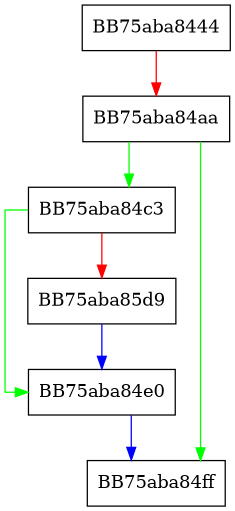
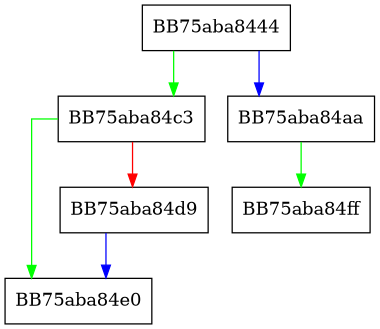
edge "BB75aba8444" -> "BB75aba84aa": color red -> blue
edge "BB75aba84aa" -> "BB75aba84c3": now "BB75aba8444" -> "BB75aba84c3"
node "BB75aba85d9": label "BB75aba85d9" -> "BB75aba84d9"
edge "BB75aba84e0" -> "BB75aba84ff": removed
